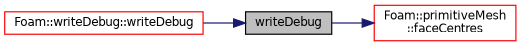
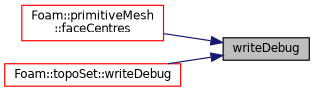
node "Foam::writeDebug::writeDebug": label "Foam::writeDebug::writeDebug" -> "Foam::topoSet::writeDebug"
edge "writeDebug" -> "Foam::primitiveMesh ::faceCentres": reversed
